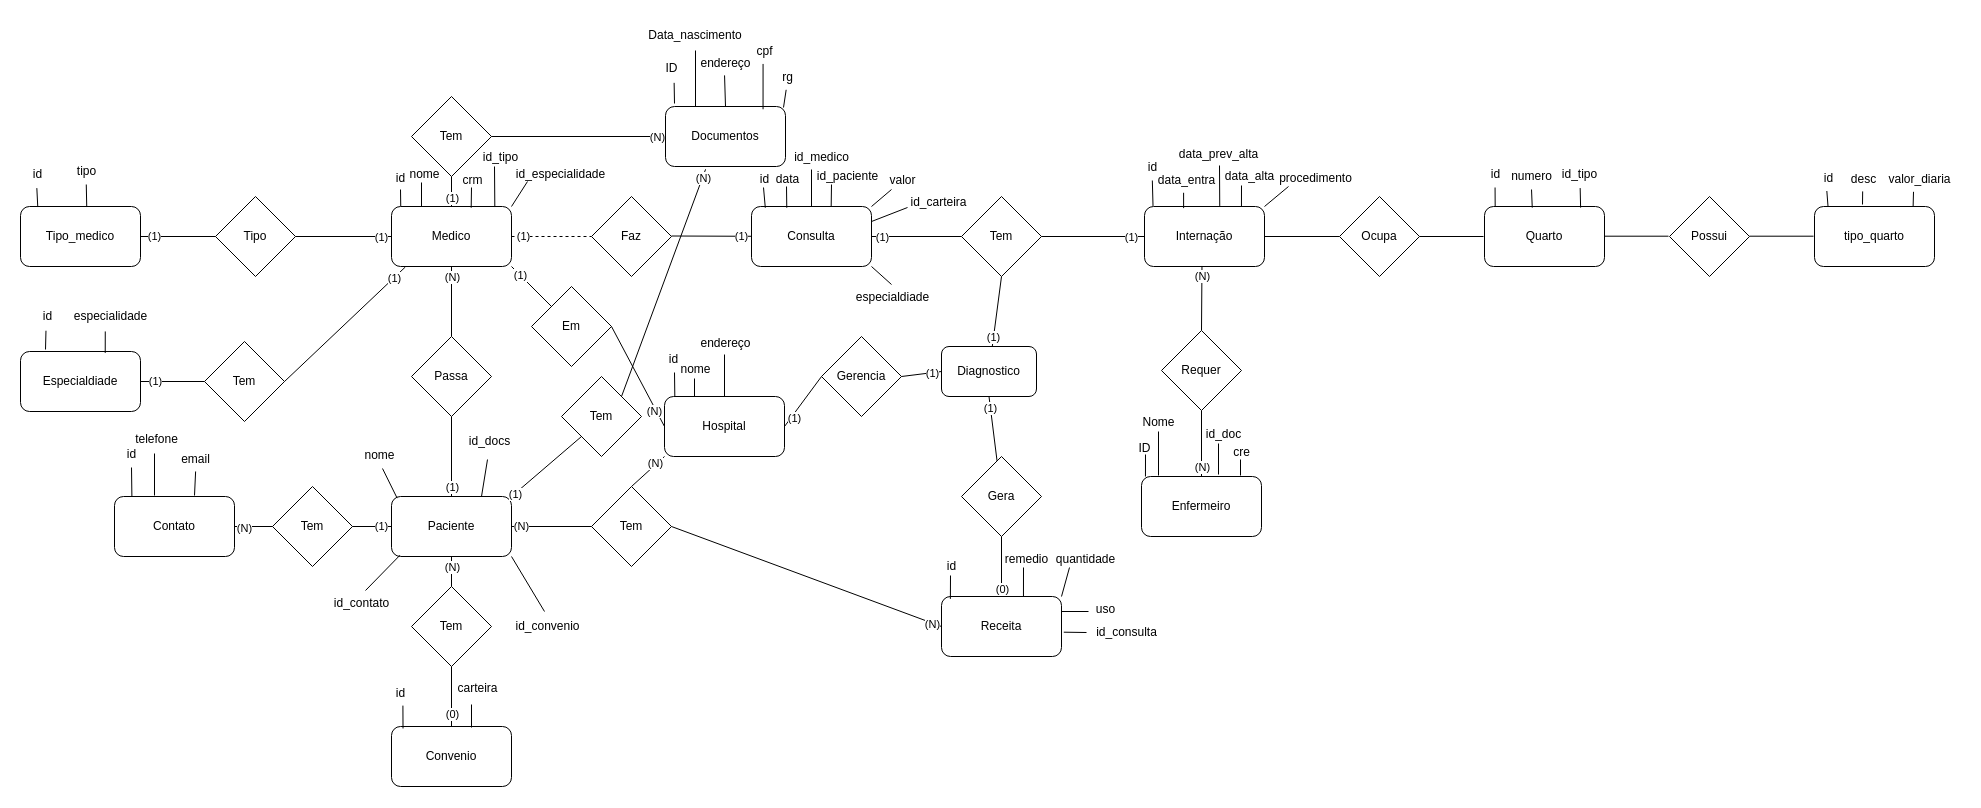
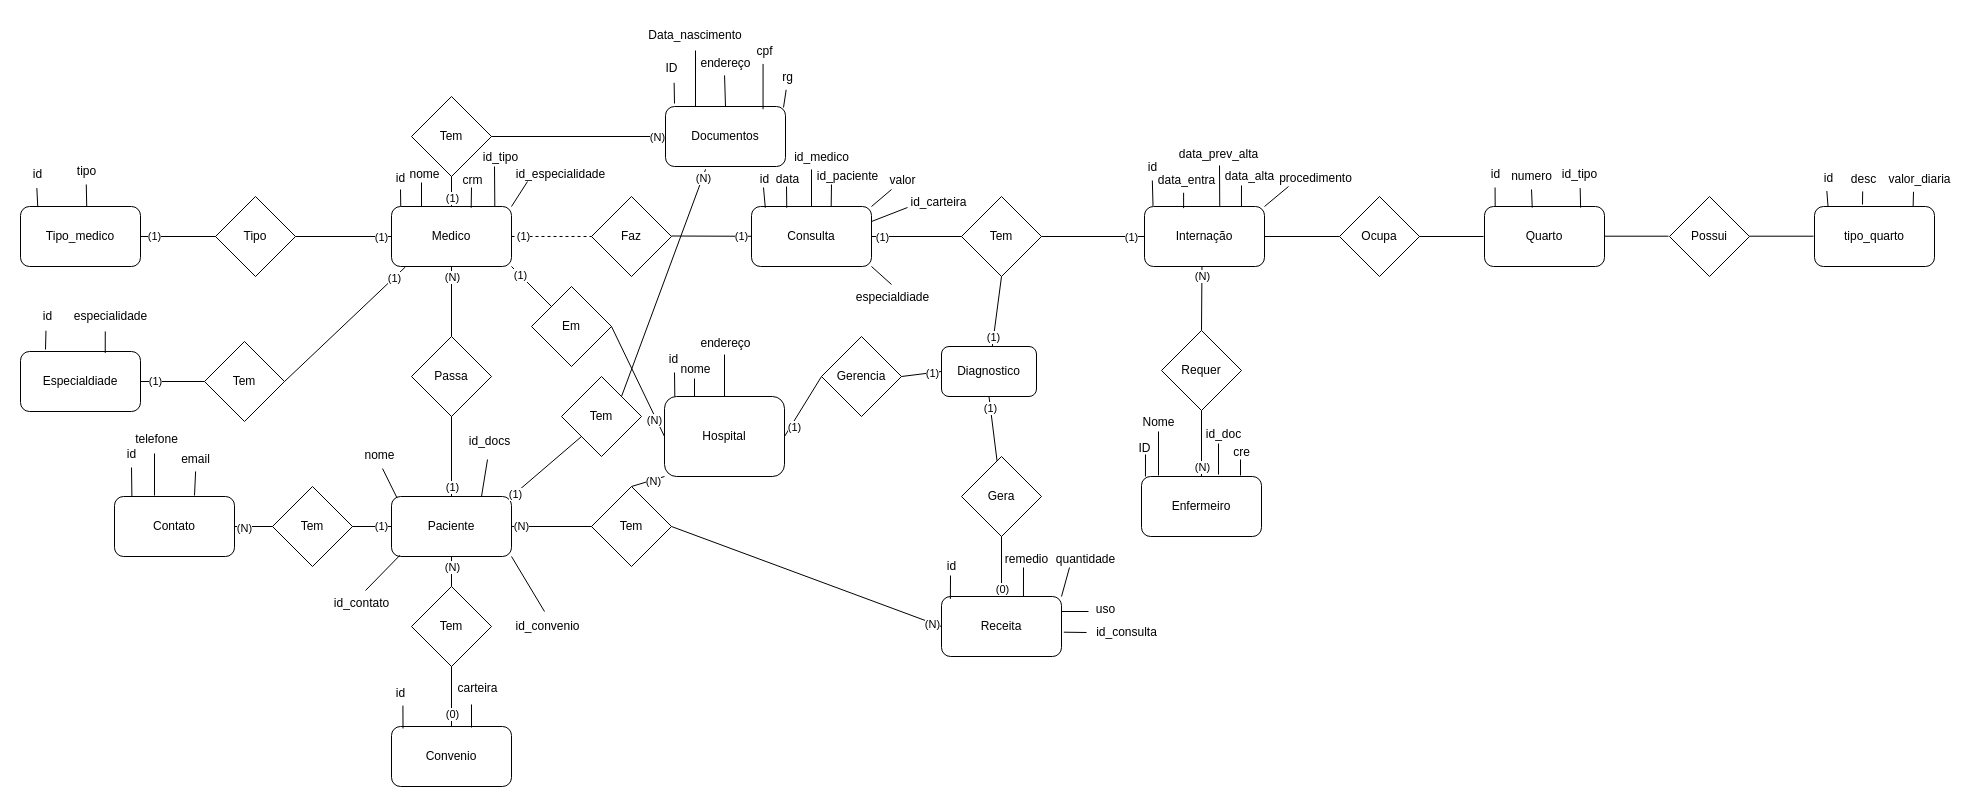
node "Hospital": size 120x60 -> 120x80
